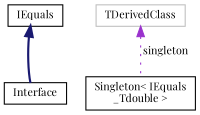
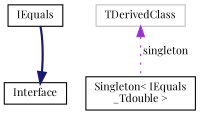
edge "Interface" -> "IEquals": reversed
